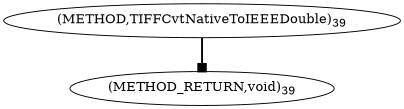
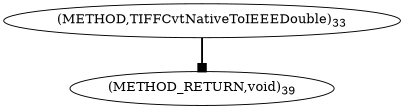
node "(METHOD,TIFFCvtNativeToIEEEDouble)": text "39" -> "33"
